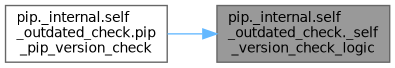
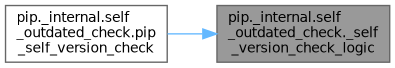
node "pip._internal.self _outdated_check.pip _pip_version_check": label "pip._internal.self _outdated_check.pip _pip_version_check" -> "pip._internal.self _outdated_check.pip _self_version_check"
